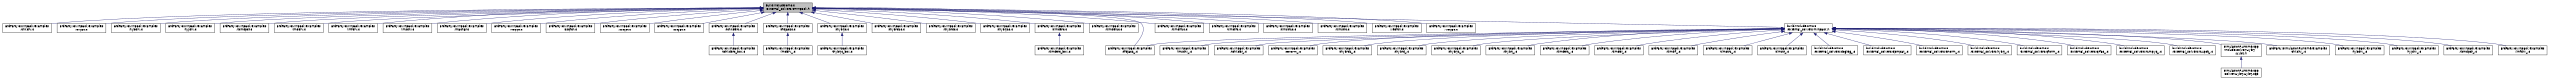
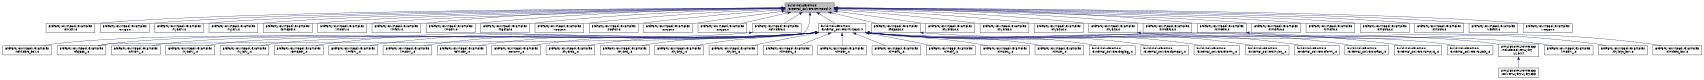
node "3rdParty/CMinpack/examples /tlmdif1_.c": added
node "3rdParty/SimulationRuntime/examples /chkdrv_.c": label "3rdParty/SimulationRuntime/examples /chkdrv_.c" -> "3rdParty/CMinpack/examples /chkdrv_.c"
